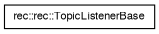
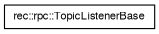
node "rec::rec::TopicListenerBase": label "rec::rec::TopicListenerBase" -> "rec::rpc::TopicListenerBase"
